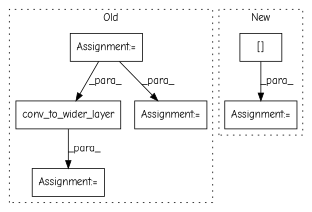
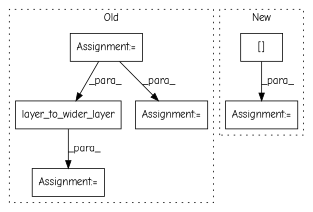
node "conv_to_wider_layer": label "conv_to_wider_layer" -> "layer_to_wider_layer"
